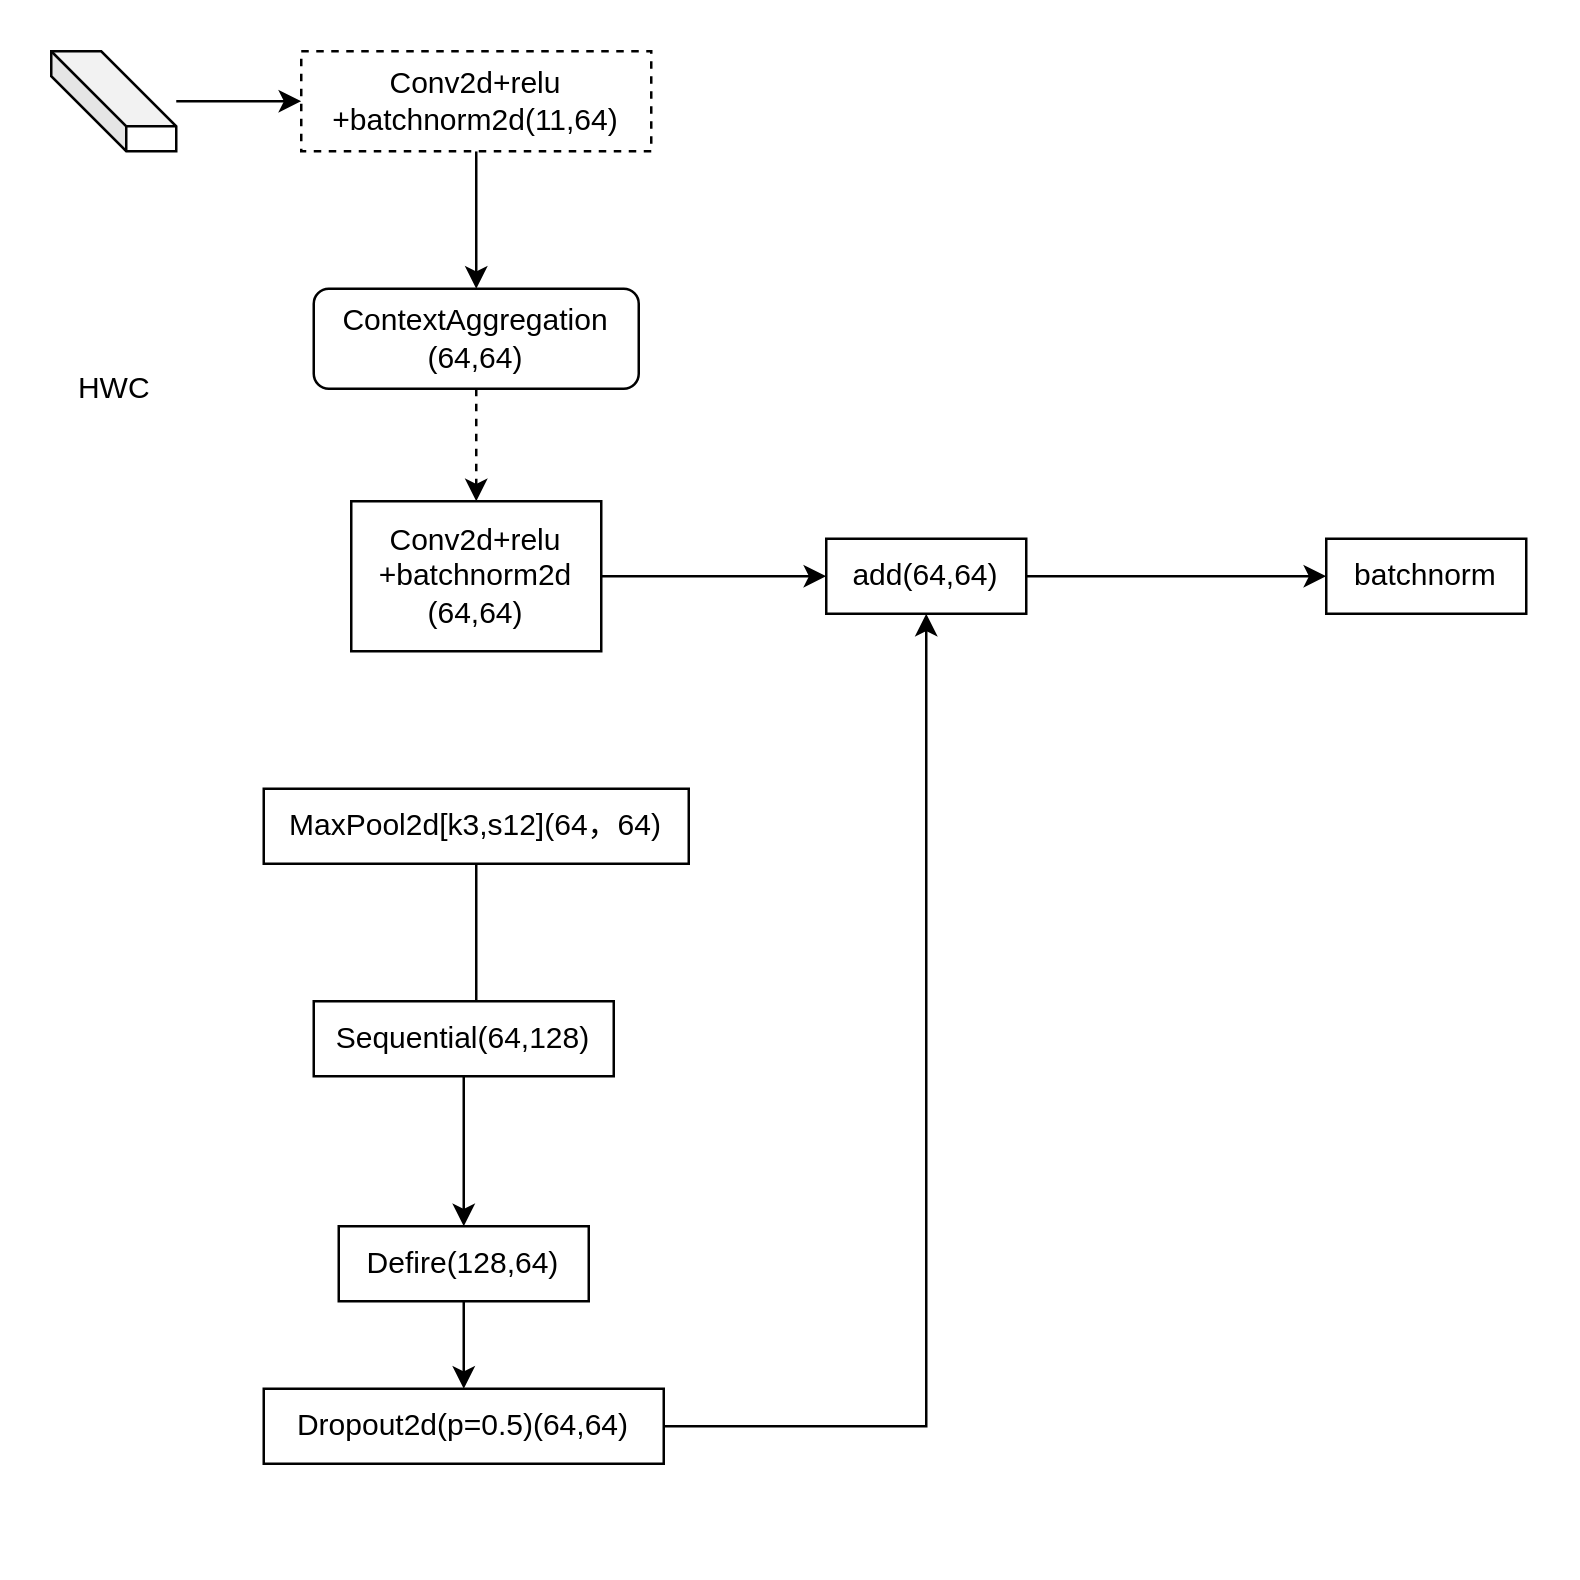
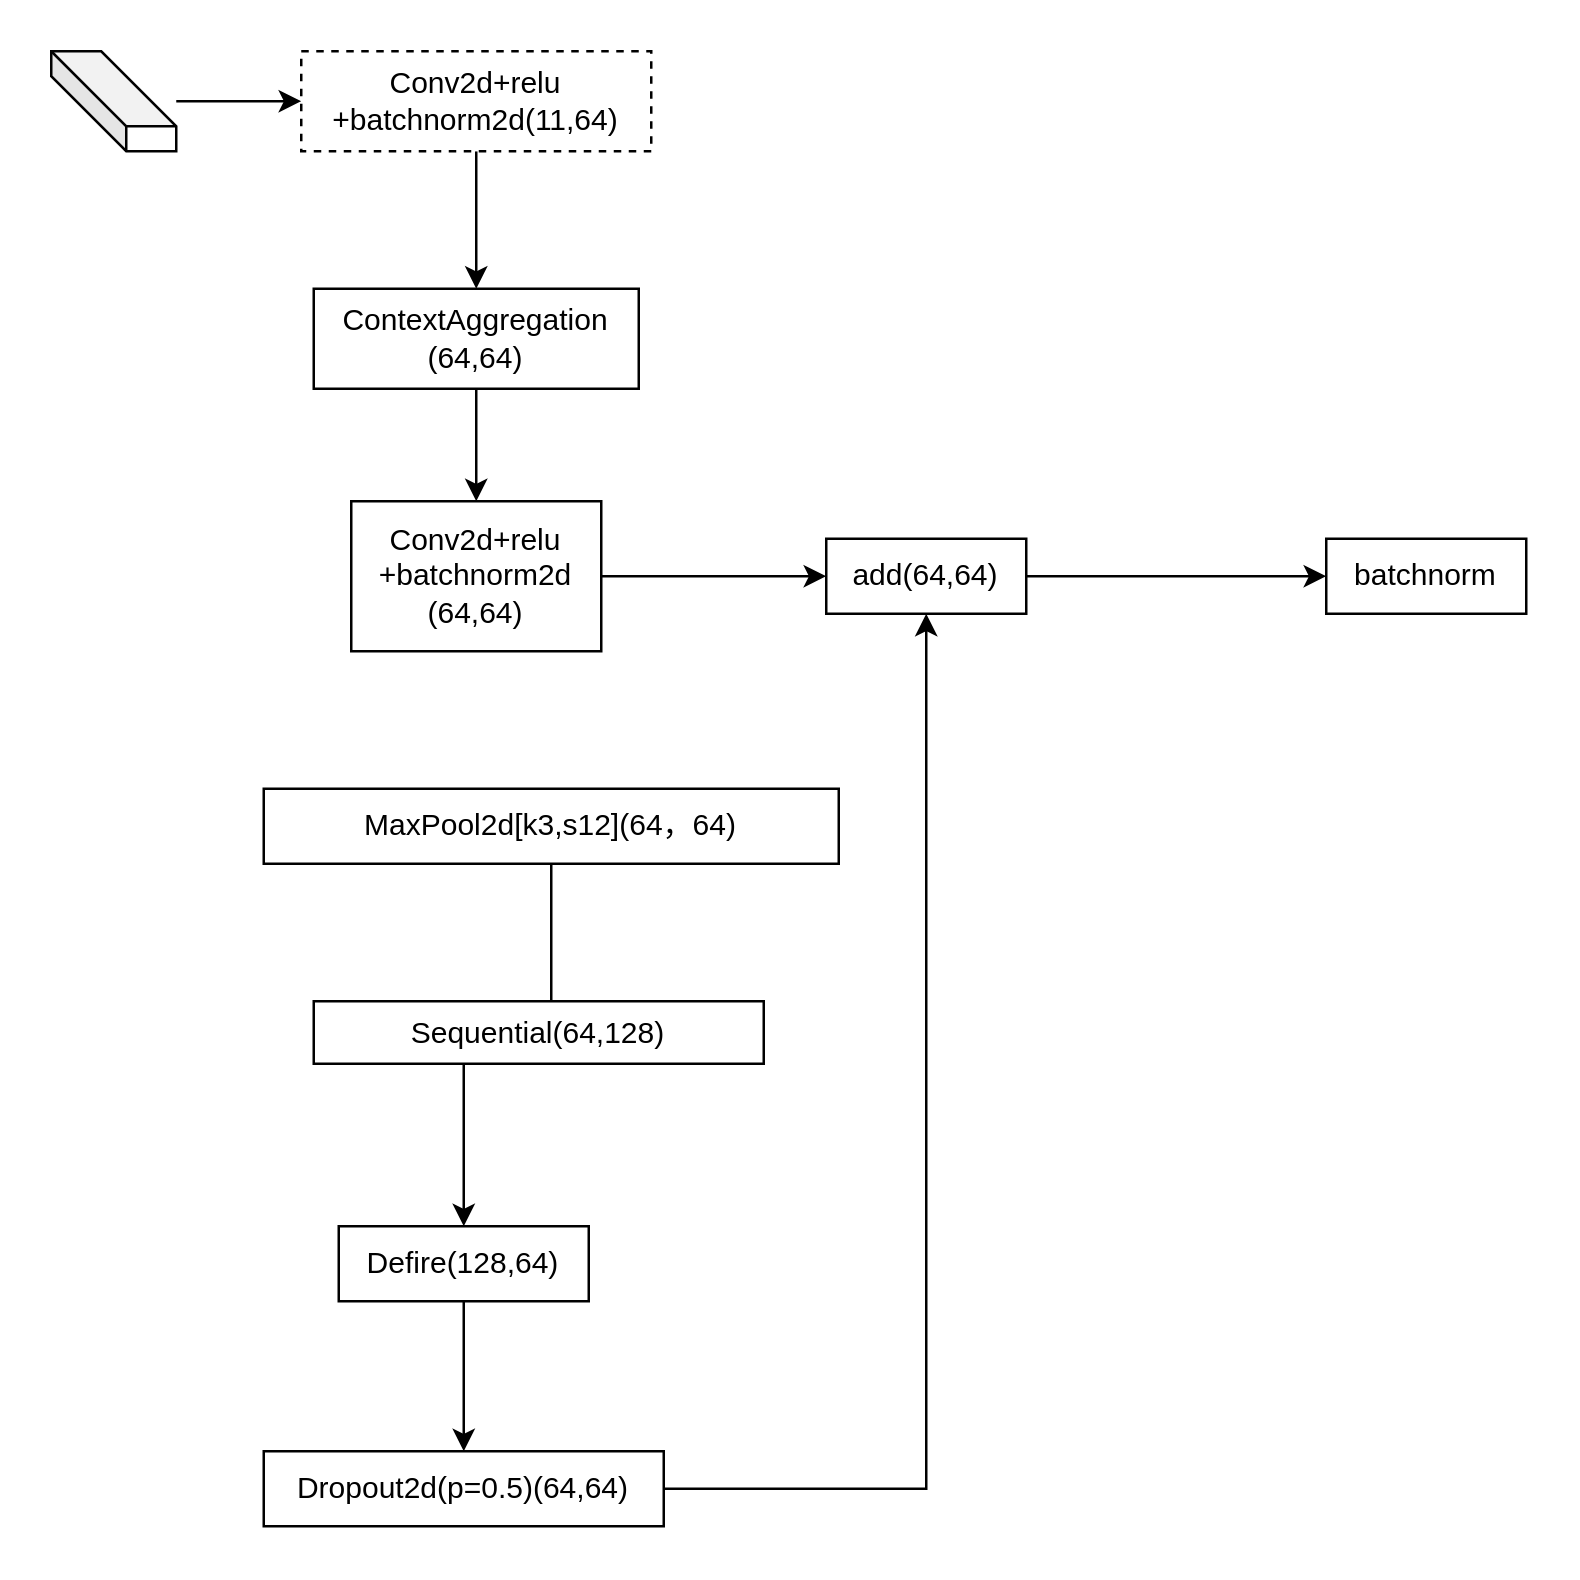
node "ContextAggregation (64,64)": shape rounded rectangle -> rectangle
node "HWC": removed
edge "ContextAggregation (64,64)" -> "Conv2d+relu +batchnorm2d (64,64)": style dashed -> solid
node "MaxPool2d[k3,s12](64，64)": size 425x75 -> 575x75
node "Sequential(64,128)": size 300x75 -> 450x63
node "Dropout2d(p=0.5)(64,64)": moved (464, 1426) -> (464, 1489)
